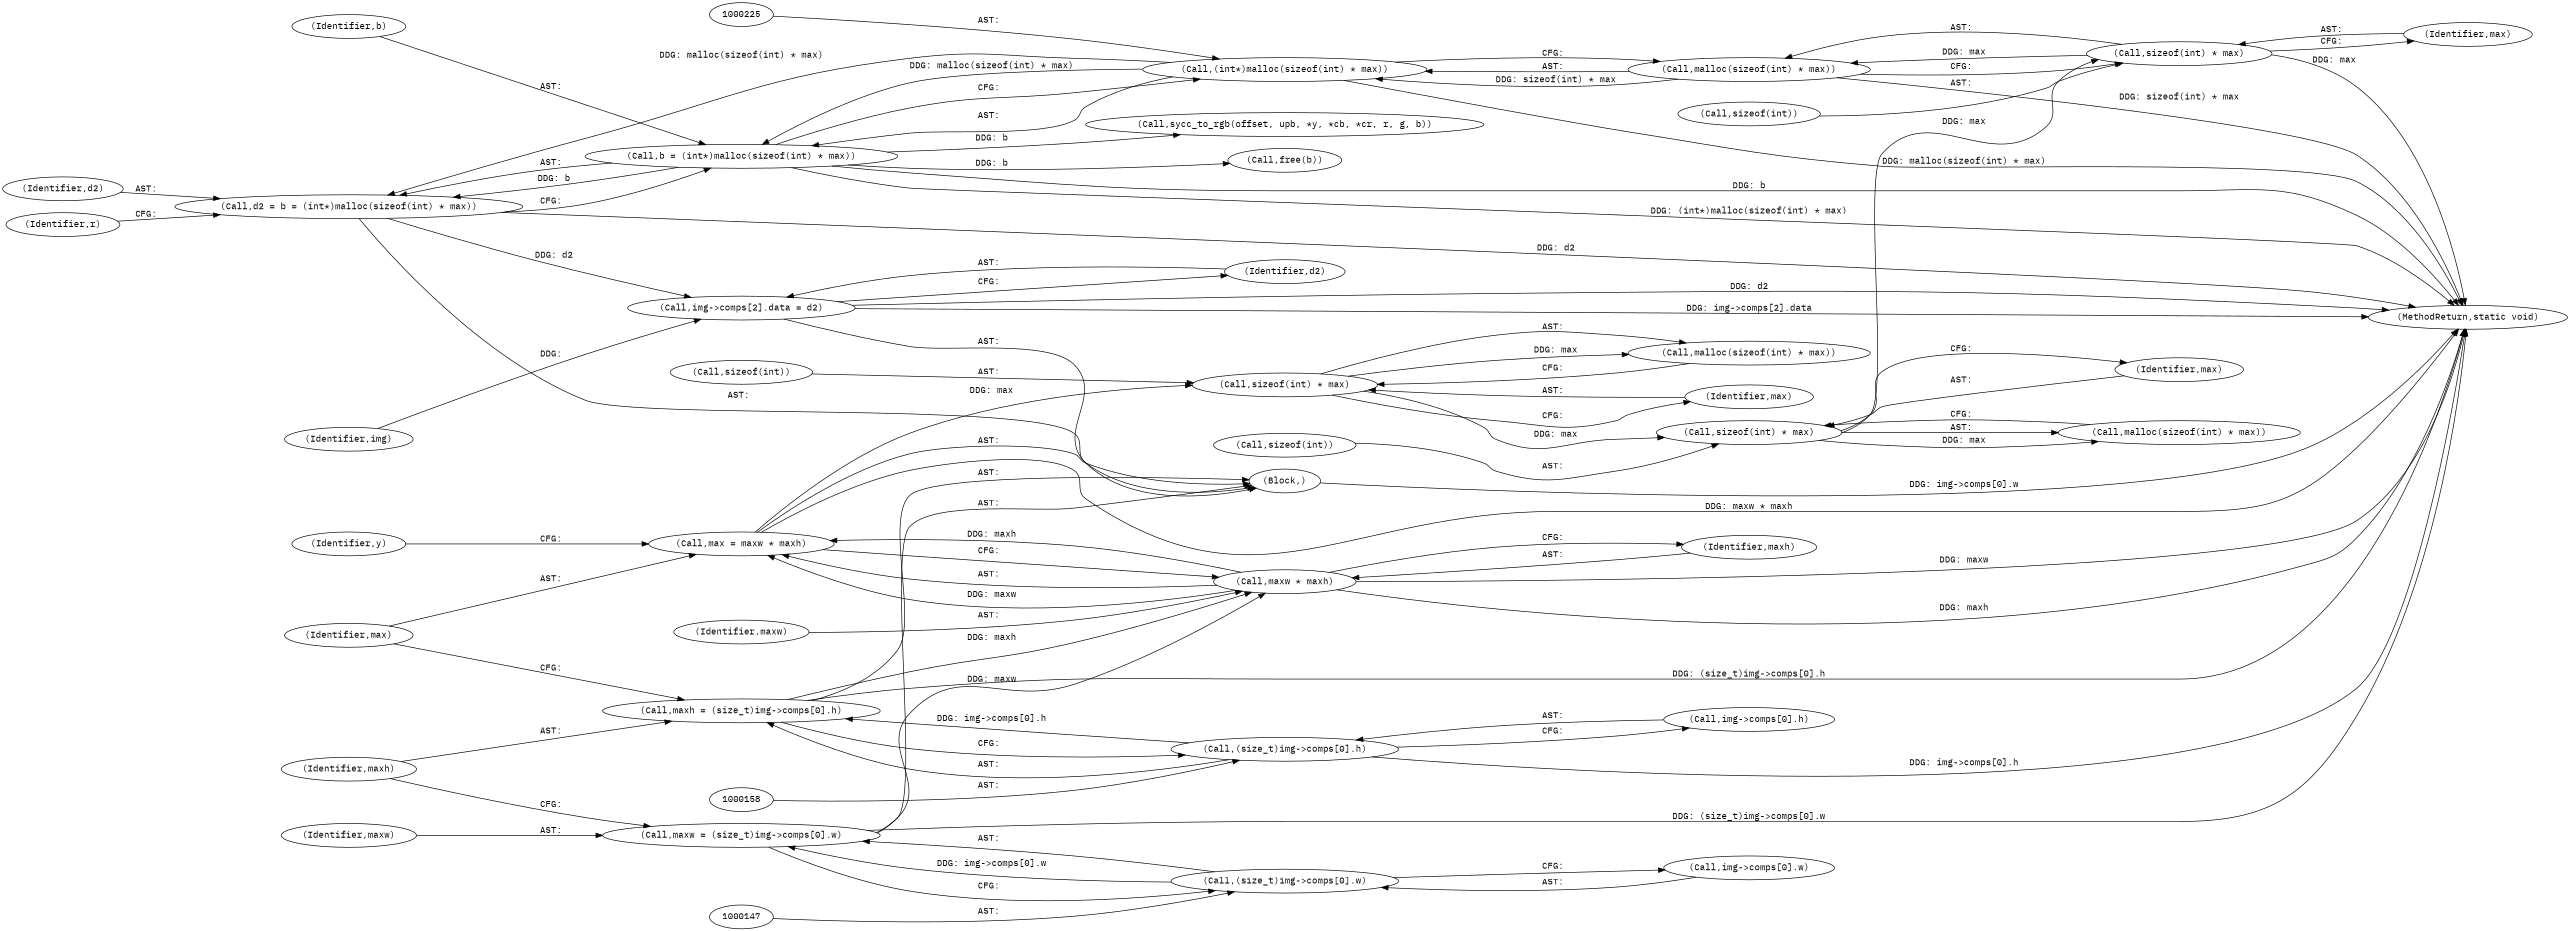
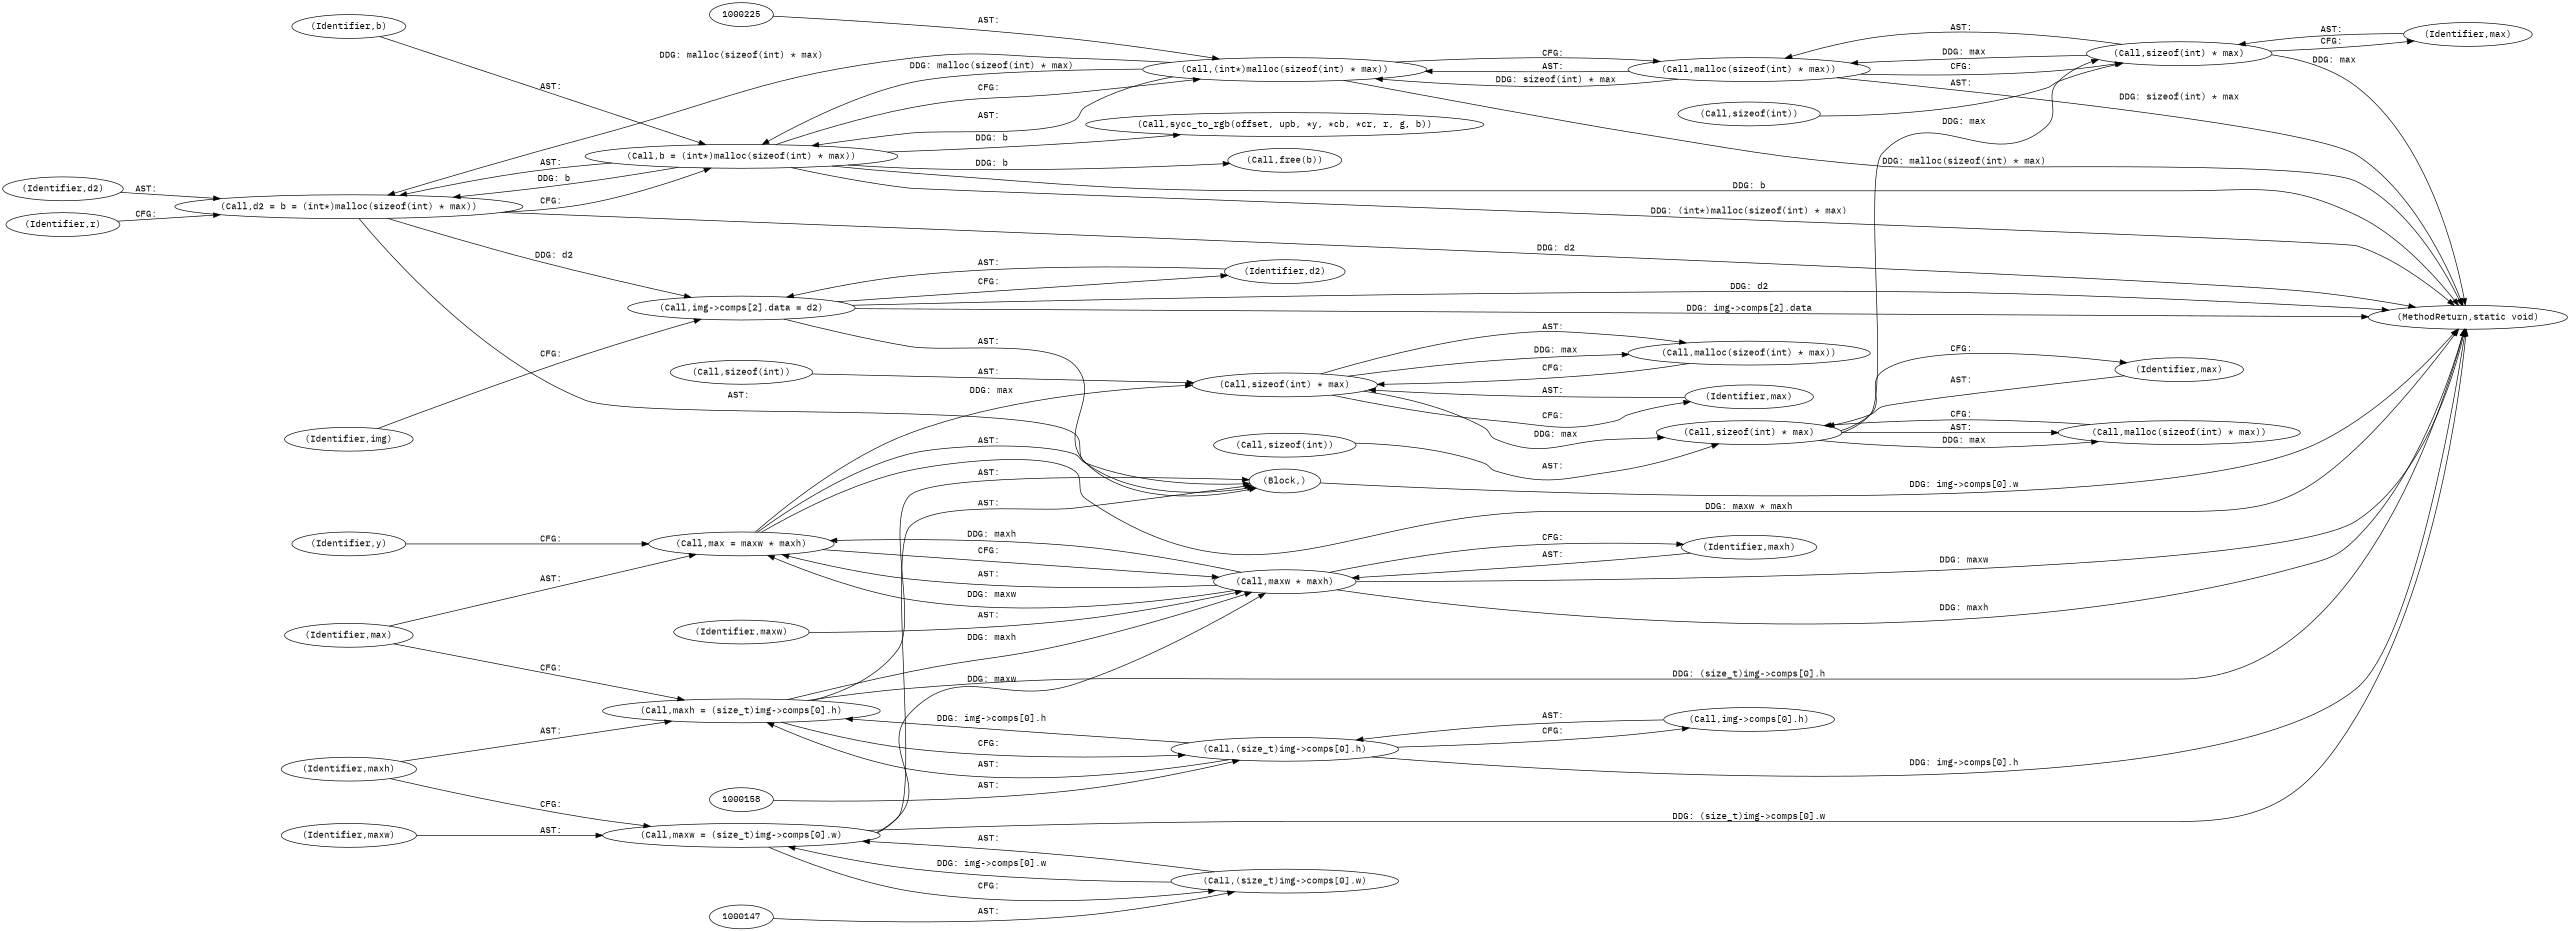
edge "(Identifier,img)" -> "(Call,img->comps[2].data = d2)": label "DDG: " -> "CFG: "
node "(Call,img->comps[0].w)": removed
